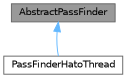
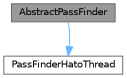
edge "PassFinderHatoThread" -> "AbstractPassFinder": reversed
